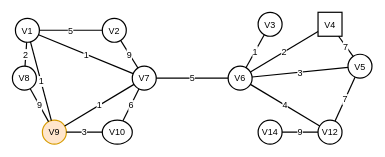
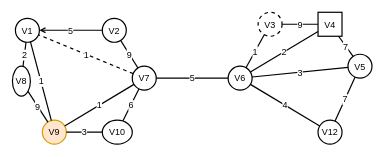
node "V3": style solid -> dashed
edge "V3" -- "V4": added, label "9"
edge "V1" -- "V2": arrowhead none -> open
edge "V1" -- "V7": style solid -> dashed
node "V8": size 24x24 -> 18x30
node "V14": removed
edge "V14" -- "V12": removed, label "9"
